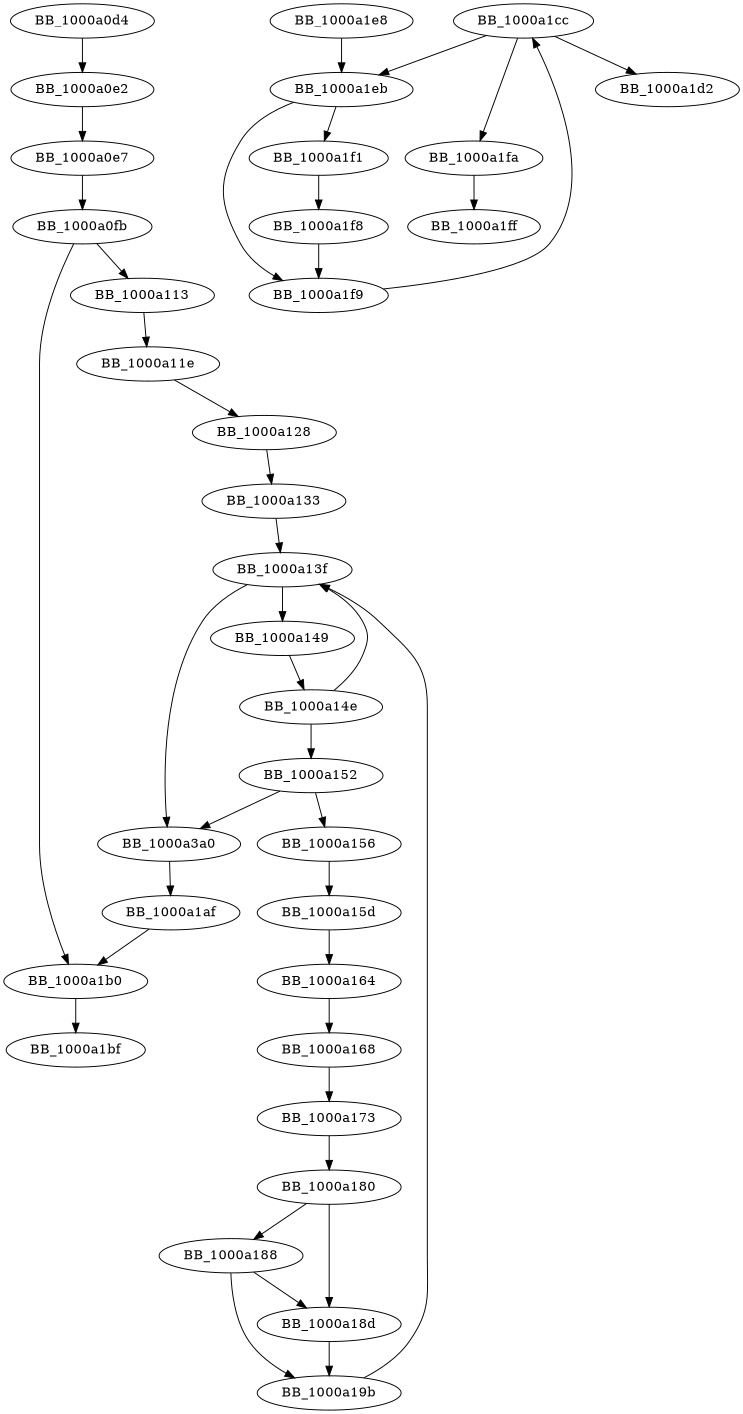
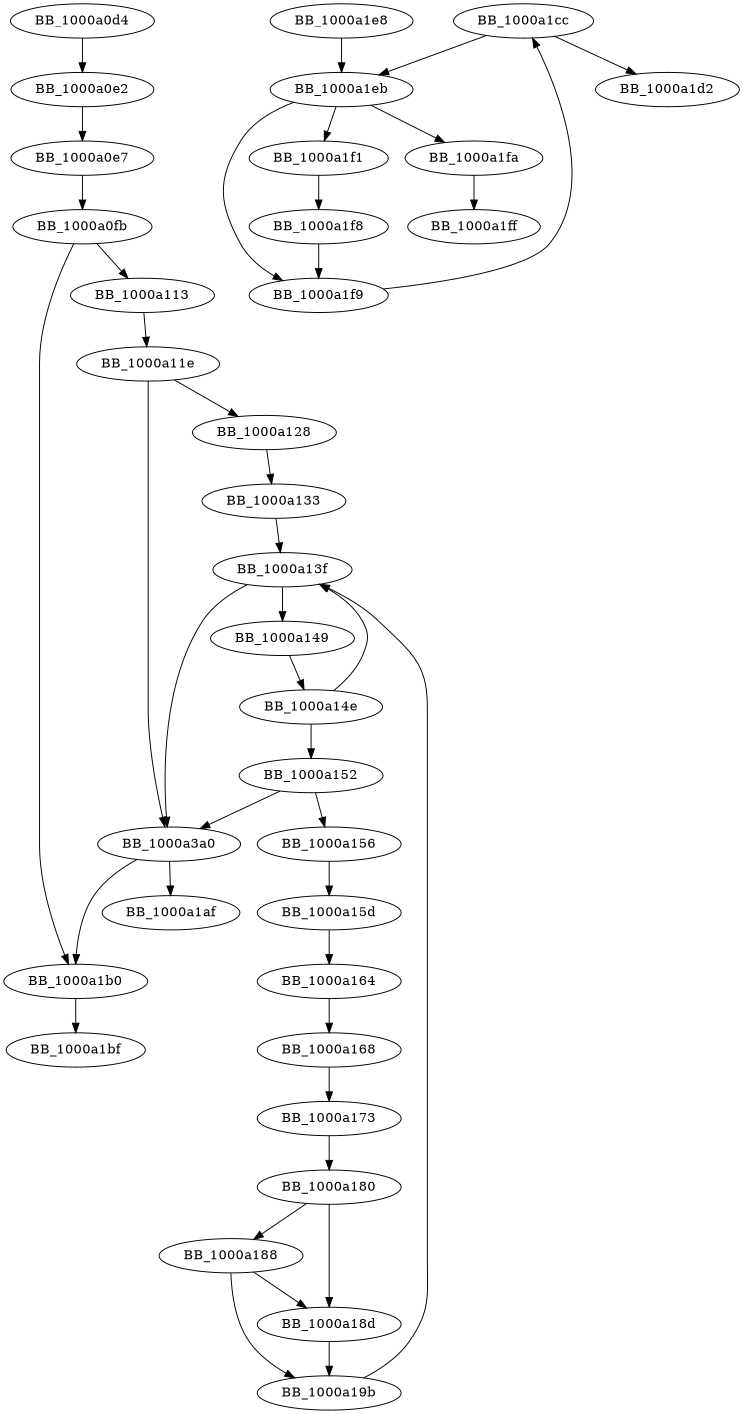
edge "BB_1000a1cc" -> "BB_1000a1fa": now "BB_1000a1eb" -> "BB_1000a1fa"
edge "BB_1000a11e" -> "BB_1000a3a0": added
edge "BB_1000a1af" -> "BB_1000a1b0": now "BB_1000a3a0" -> "BB_1000a1b0"
